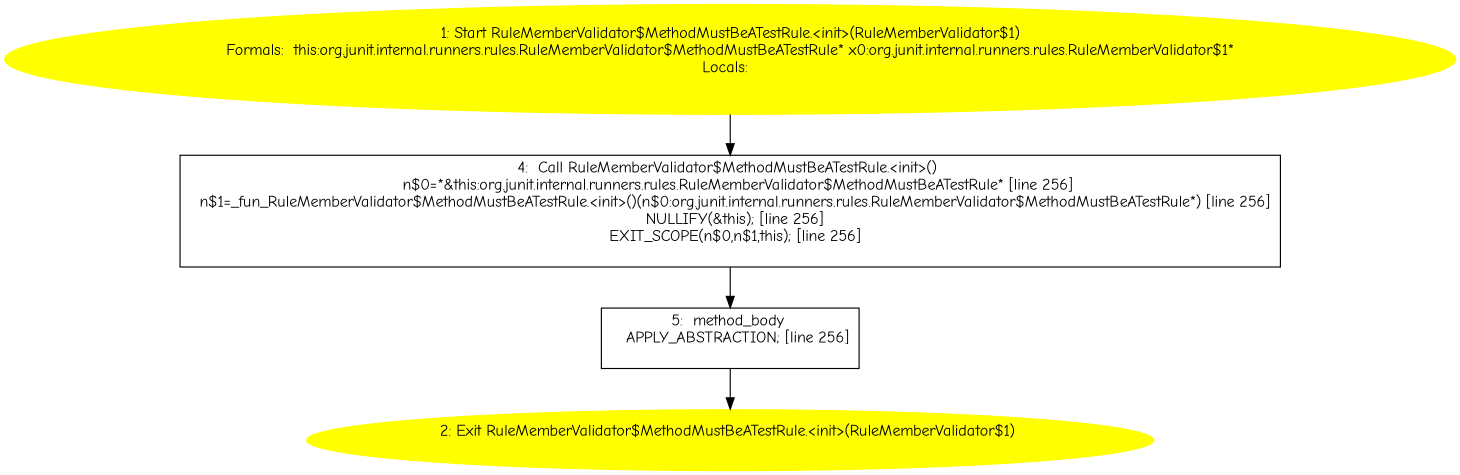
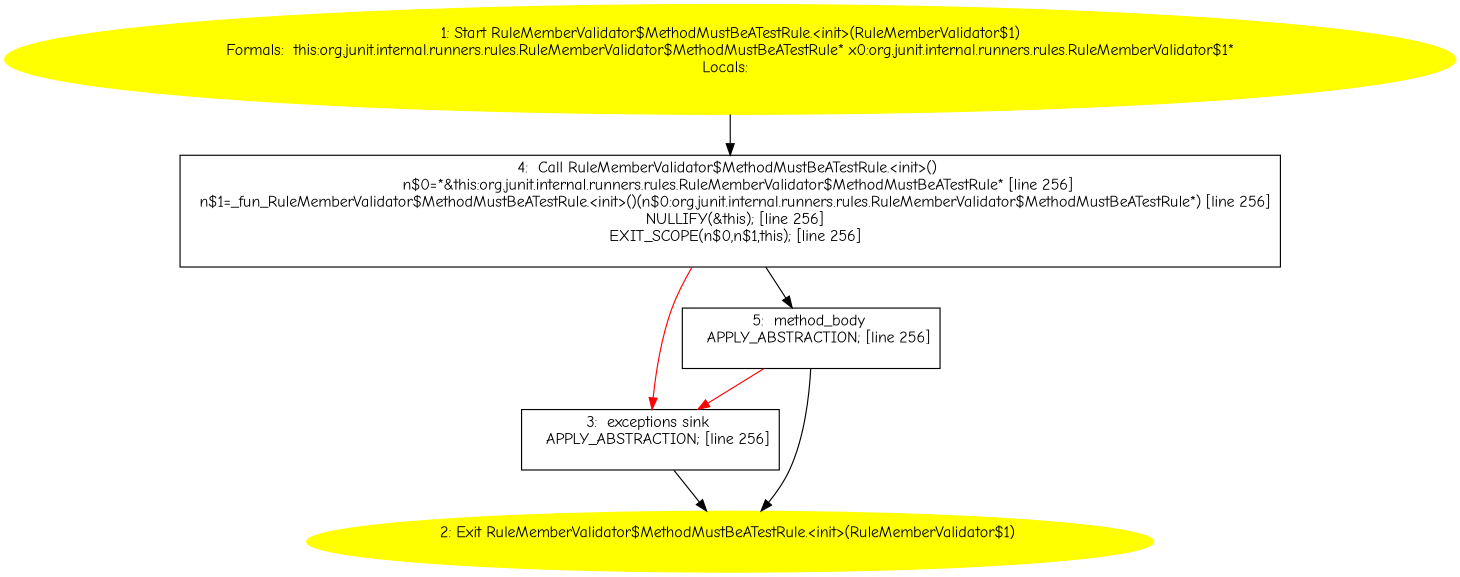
node "3:  exceptions sink APPLY_ABSTRACTION; [line 256]": added
